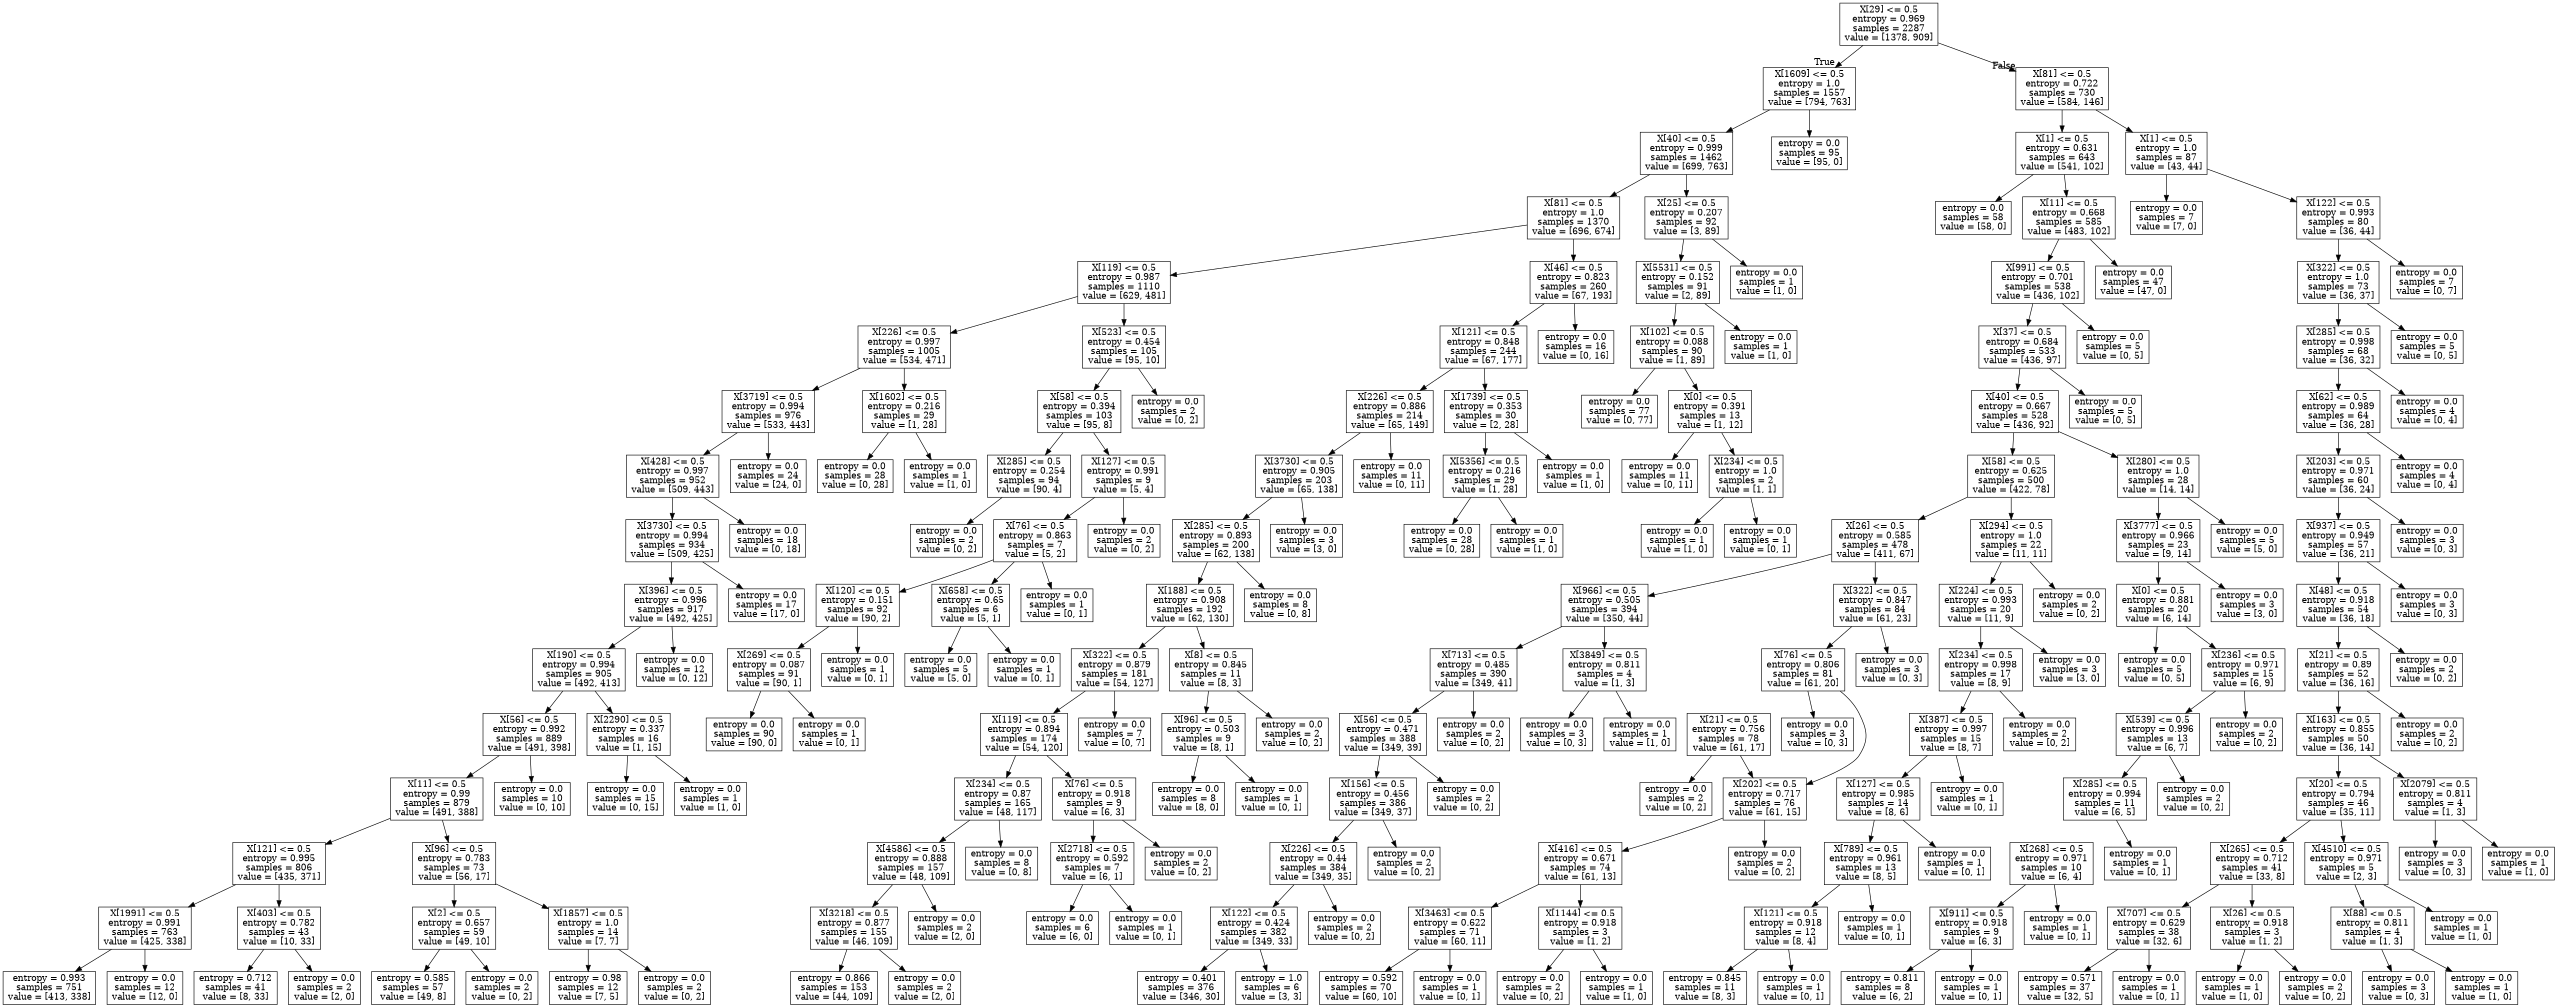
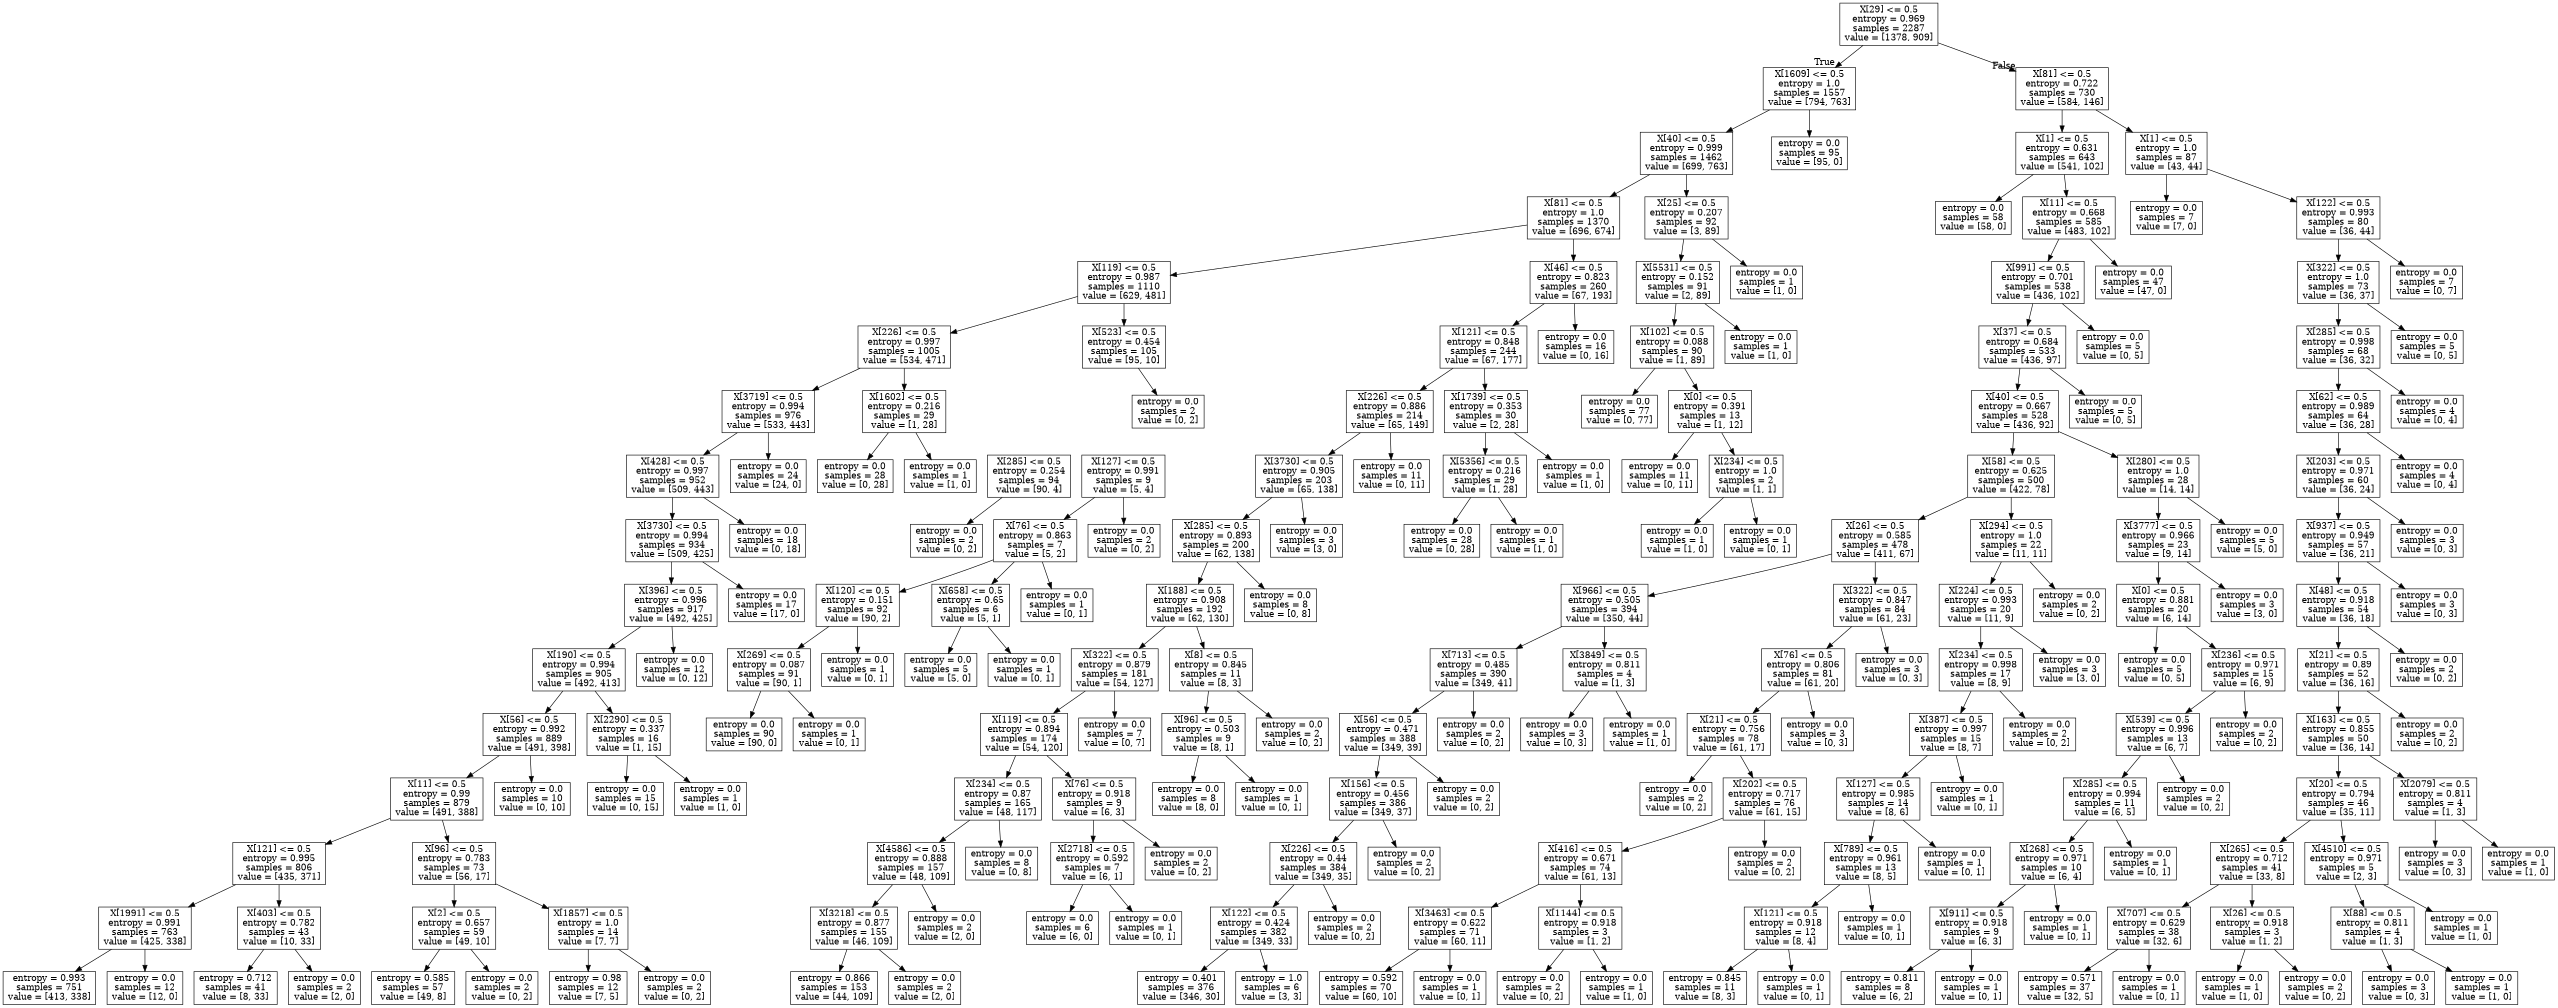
node "X[58] <= 0.5 entropy = 0.394 samples = 103 value = [95, 8]": removed
edge "X[76] <= 0.5 entropy = 0.806 samples = 81 value = [61, 20]" -> "X[202] <= 0.5 entropy = 0.717 samples = 76 value = [61, 15]": now "X[76] <= 0.5 entropy = 0.806 samples = 81 value = [61, 20]" -> "X[21] <= 0.5 entropy = 0.756 samples = 78 value = [61, 17]"
edge "X[285] <= 0.5 entropy = 0.994 samples = 11 value = [6, 5]" -> "X[268] <= 0.5 entropy = 0.971 samples = 10 value = [6, 4]": added
